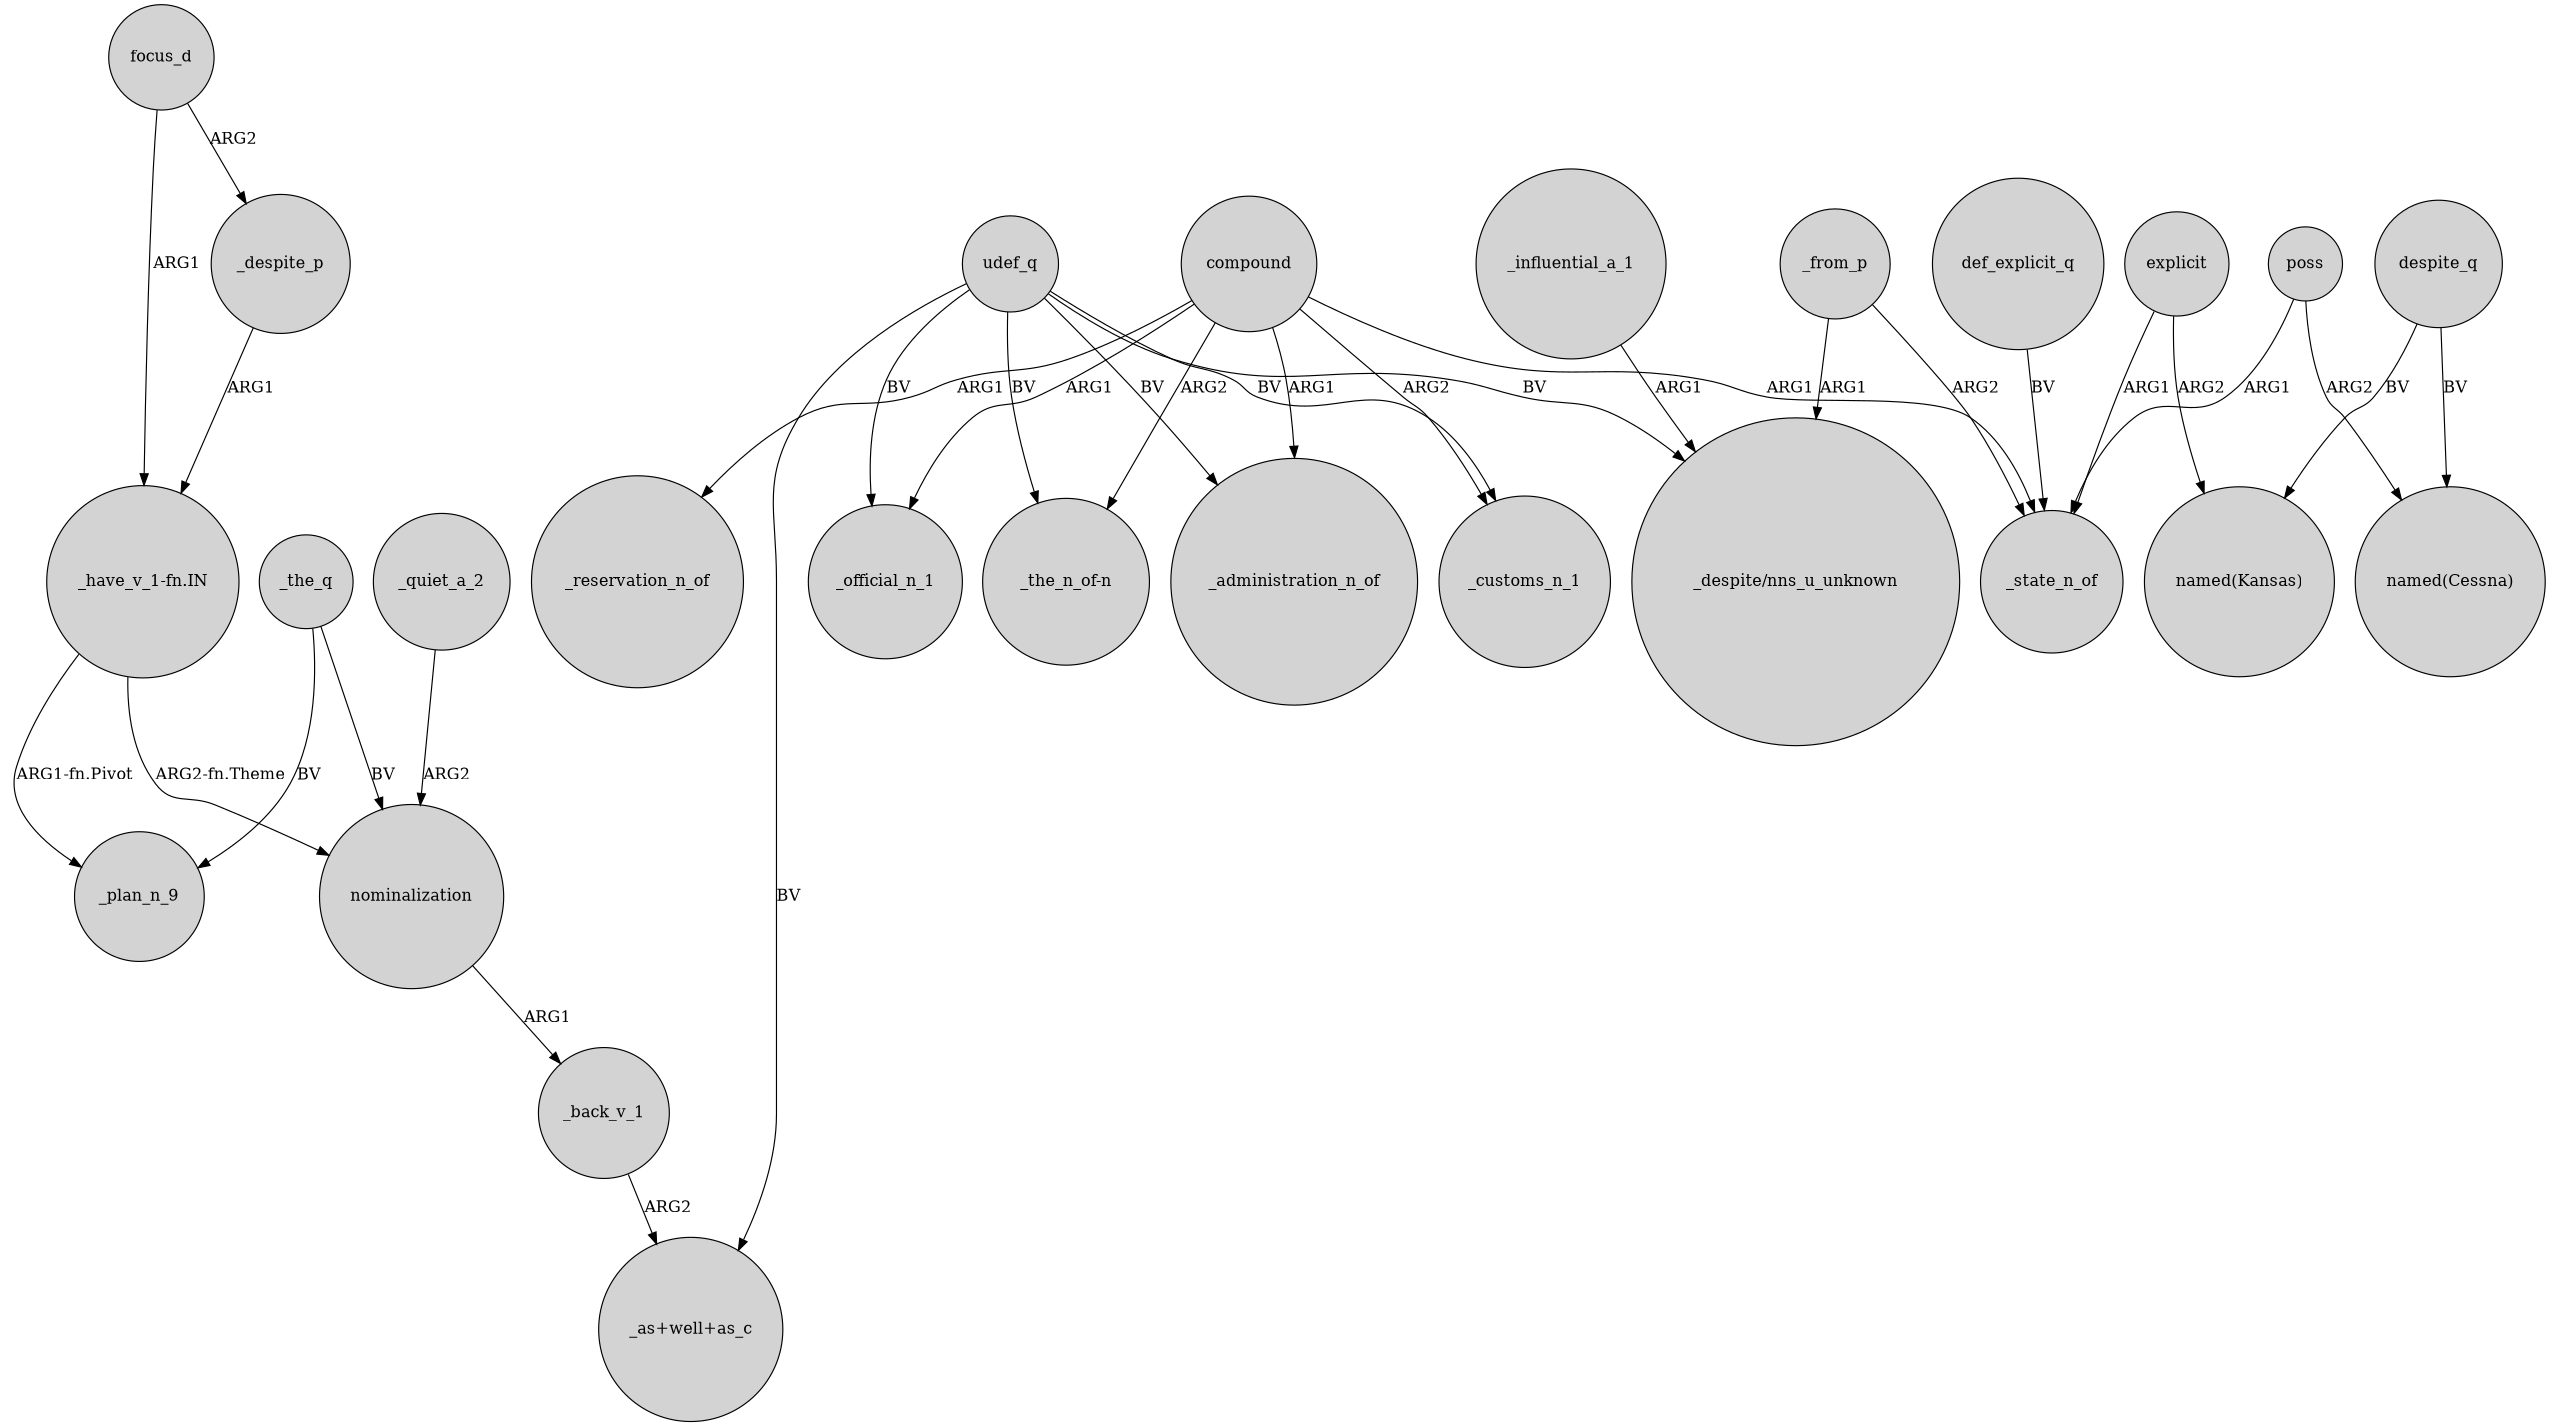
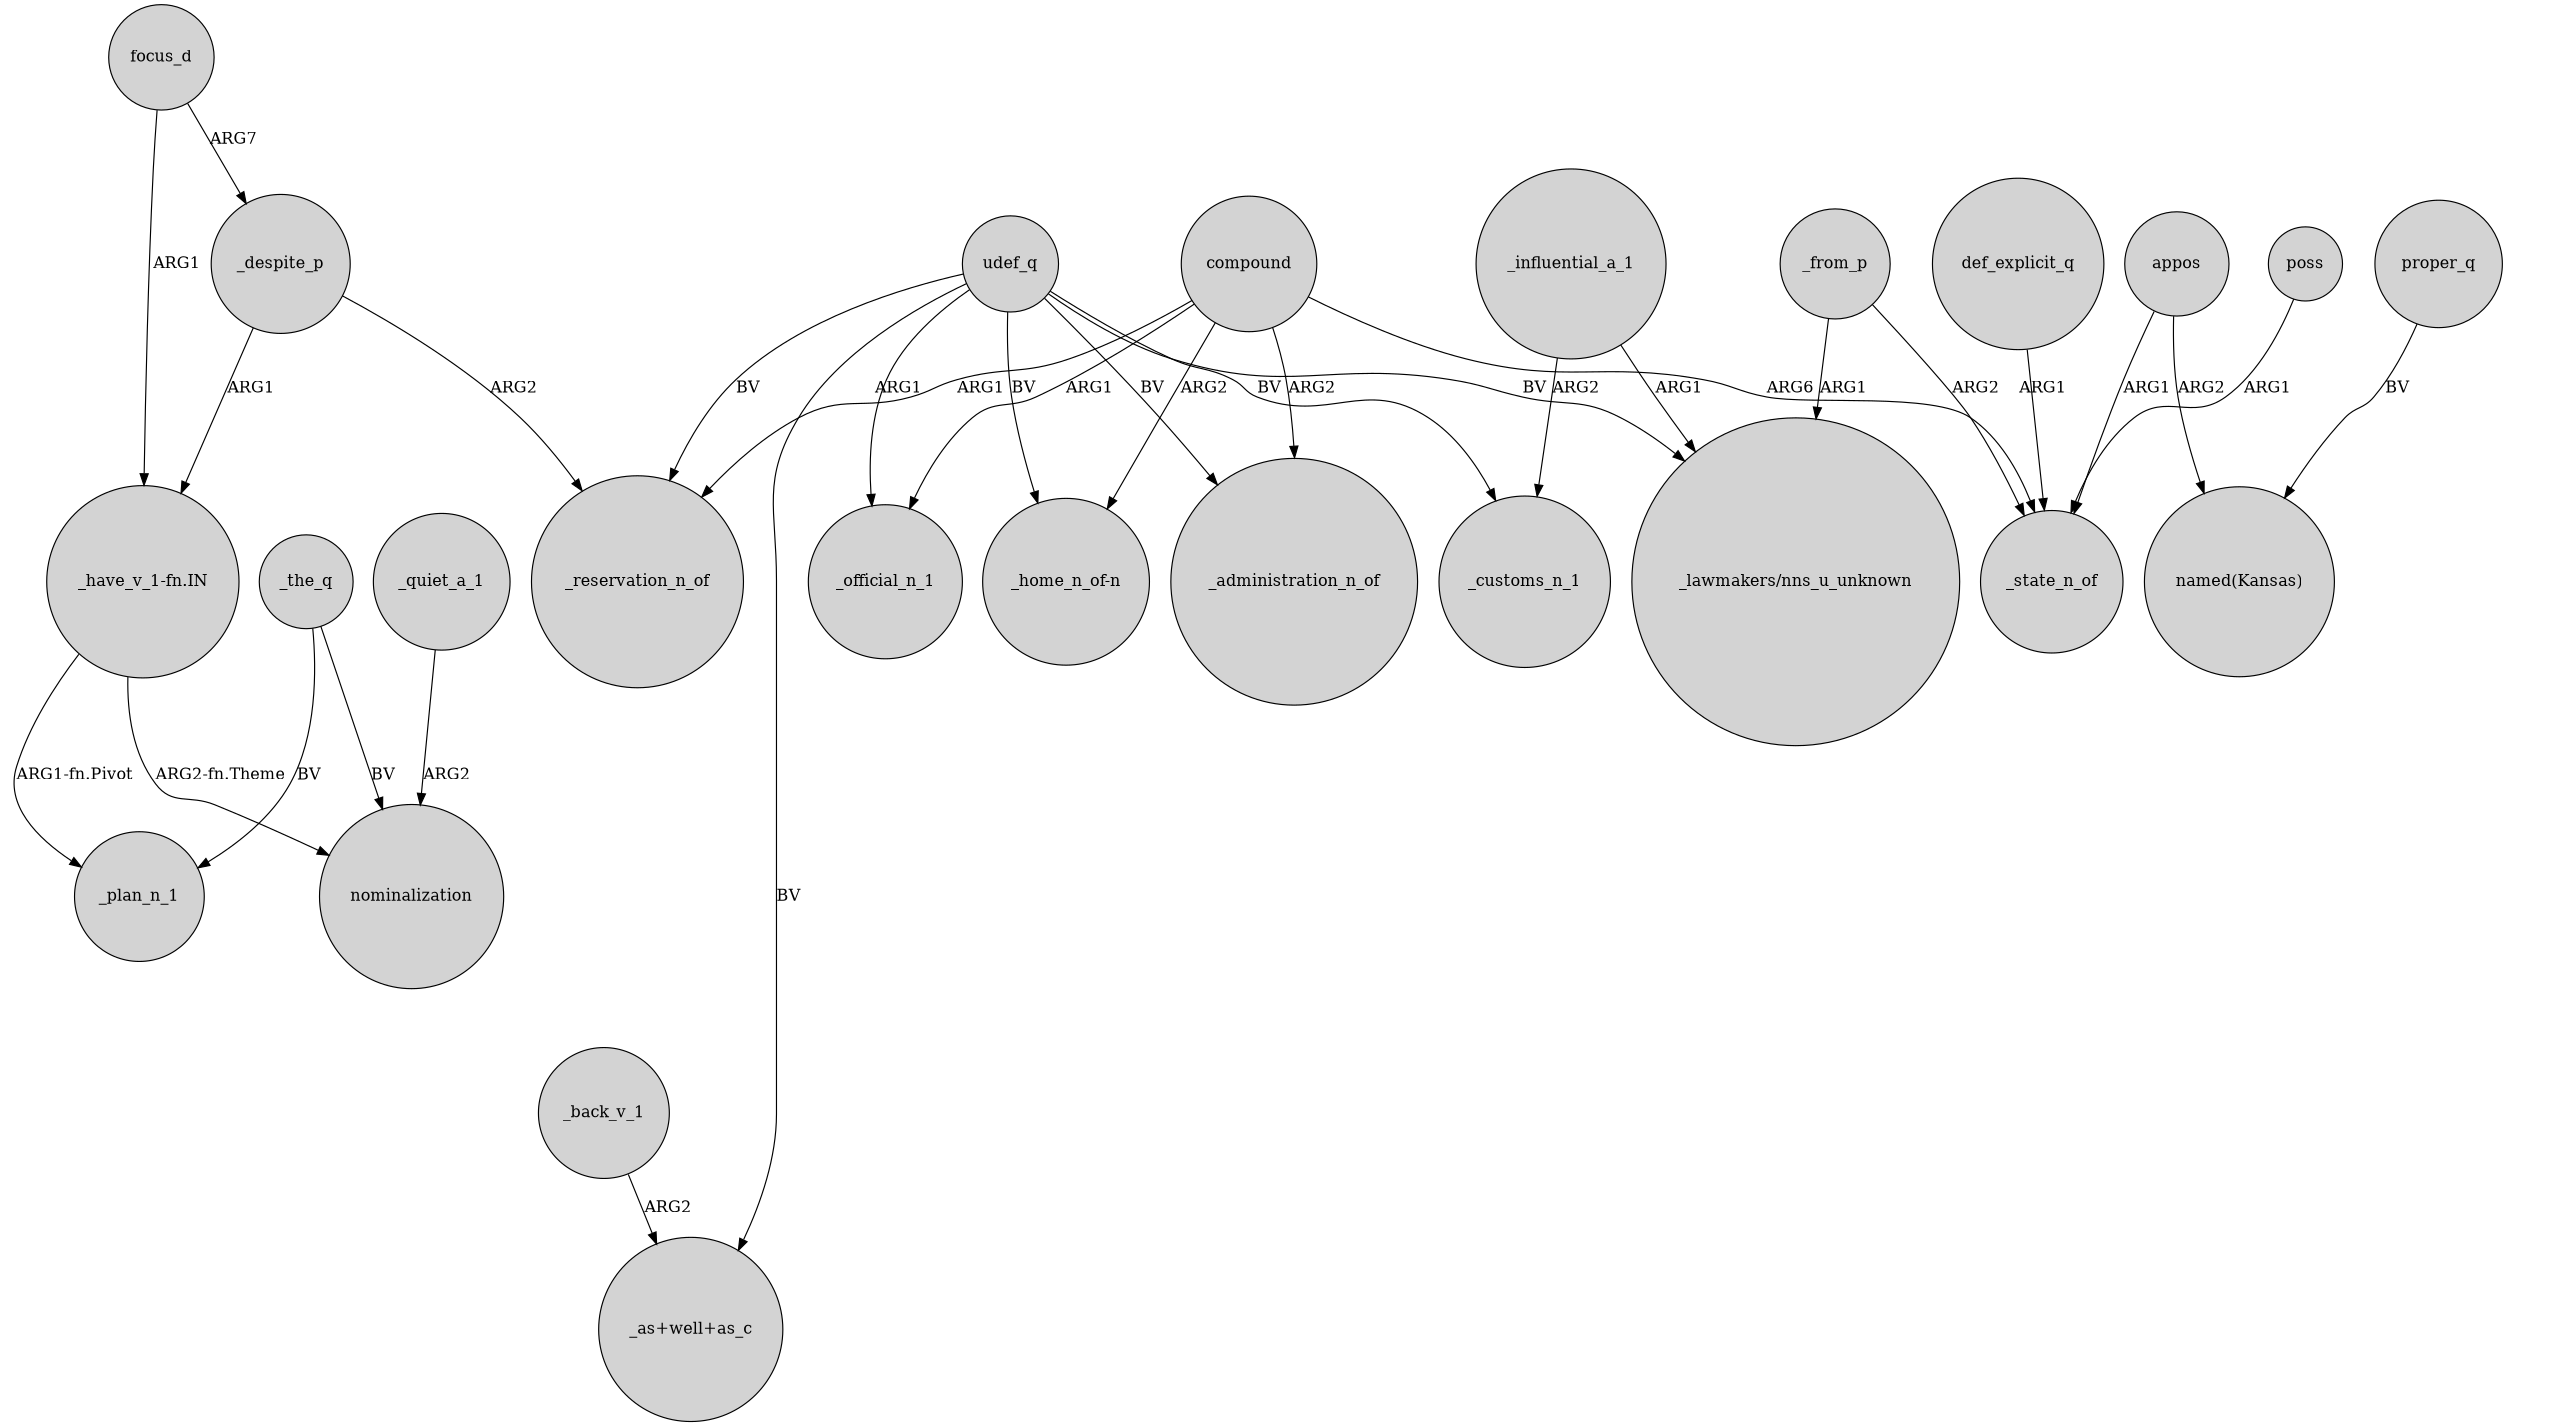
edge "focus_d" -> "_despite_p": label "ARG2" -> "ARG7"
node "explicit": label "explicit" -> "appos"
node "despite_q": label "despite_q" -> "proper_q"
edge "udef_q" -> "_reservation_n_of": added, label "BV"
edge "_despite_p" -> "_reservation_n_of": added, label "ARG2"
edge "udef_q" -> "_official_n_1": label "BV" -> "ARG1"
edge "compound" -> "_administration_n_of": label "ARG1" -> "ARG2"
edge "compound" -> "_state_n_of": label "ARG1" -> "ARG6"
edge "def_explicit_q" -> "_state_n_of": label "BV" -> "ARG1"
edge "compound" -> "_customs_n_1": now "_influential_a_1" -> "_customs_n_1"
node "_quiet_a_2": label "_quiet_a_2" -> "_quiet_a_1"
node "_the_n_of-n": label "_the_n_of-n" -> "_home_n_of-n"
node "_despite/nns_u_unknown": label "_despite/nns_u_unknown" -> "_lawmakers/nns_u_unknown"
node "named(Cessna)": removed
node "_plan_n_9": label "_plan_n_9" -> "_plan_n_1"
edge "nominalization" -> "_back_v_1": removed, label "ARG1"
